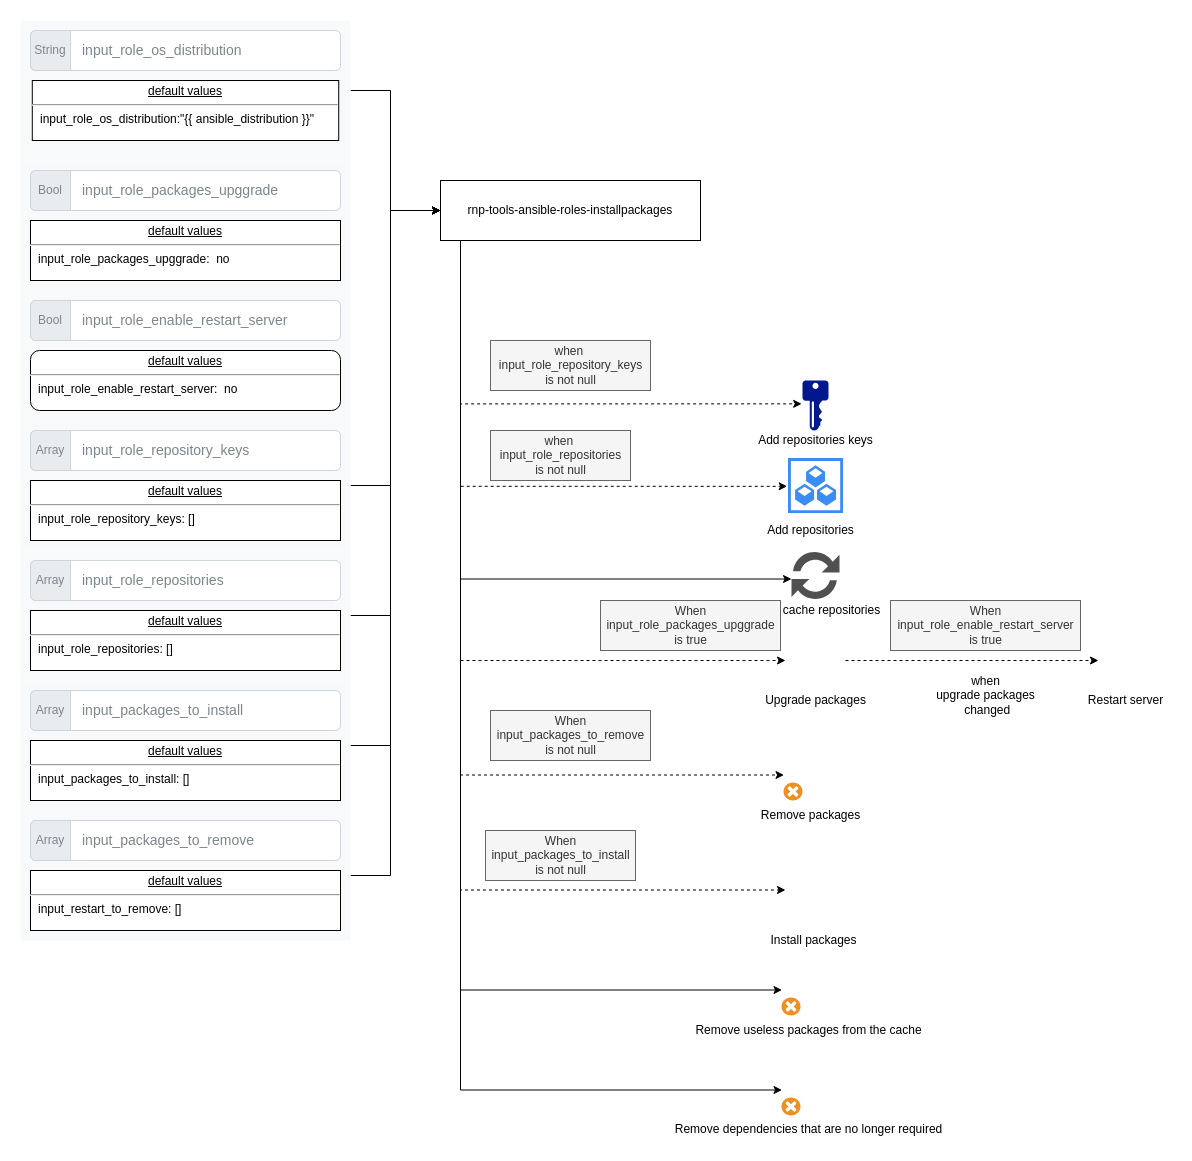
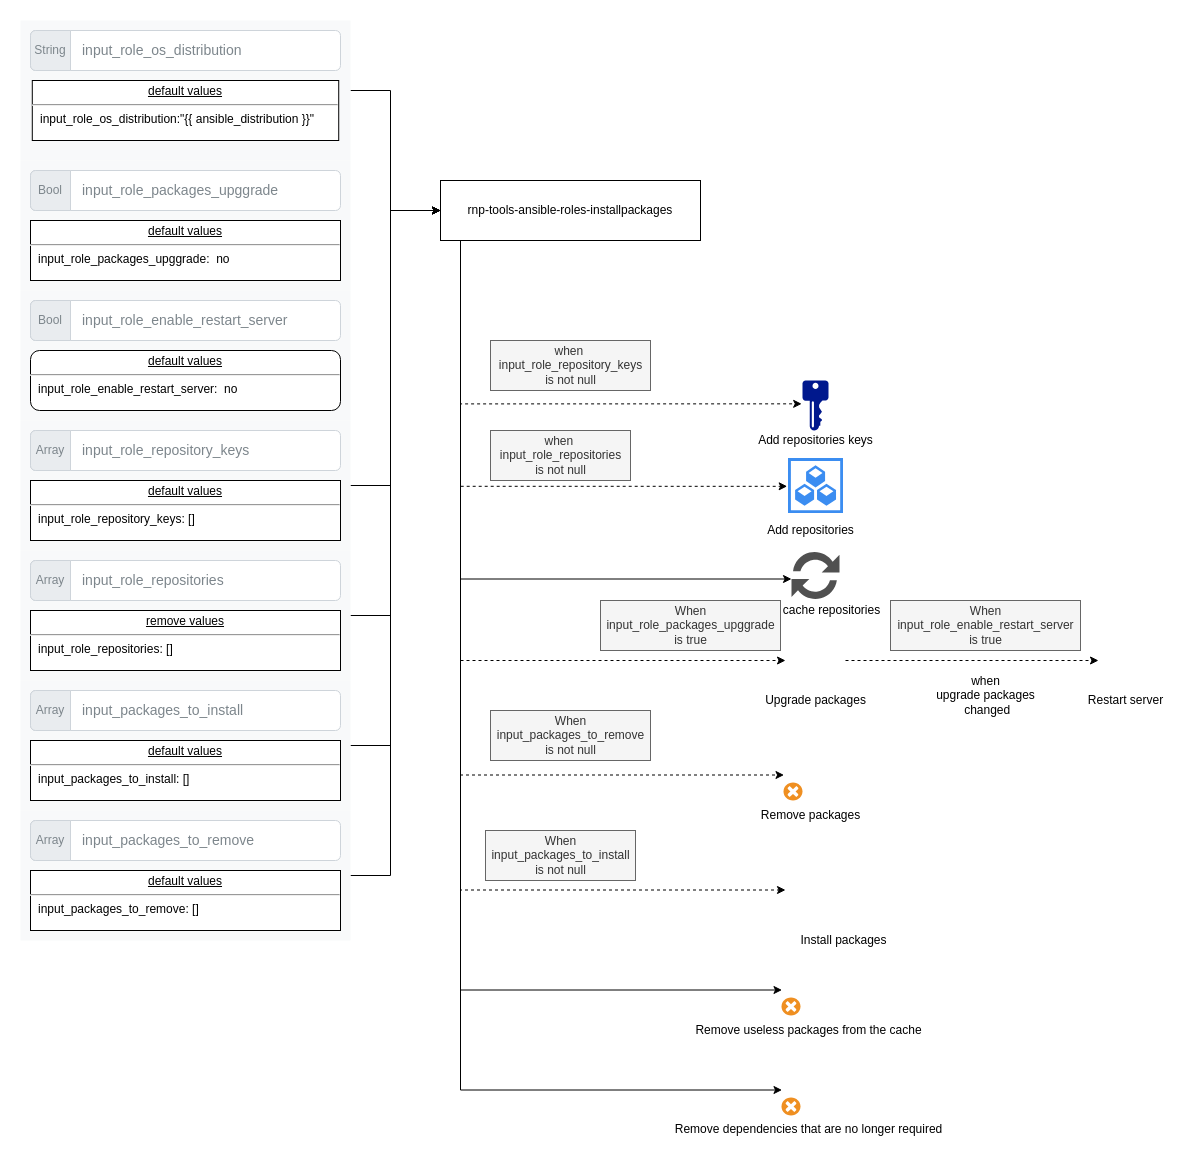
node "default values input_role_repositories: []": label "default values input_role_repositories: []" -> "remove values input_role_repositories: []"
node "default values input_restart_to_remove: []": label "default values input_restart_to_remove: []" -> "default values input_packages_to_remove: []"
node "Install packages": moved (814, 941) -> (844, 941)
